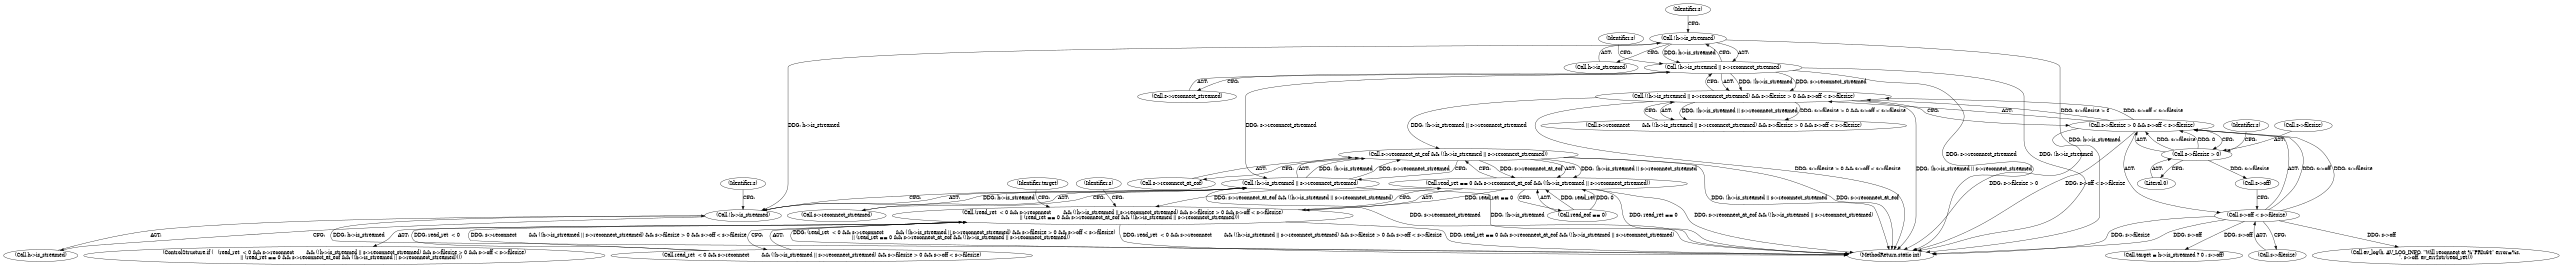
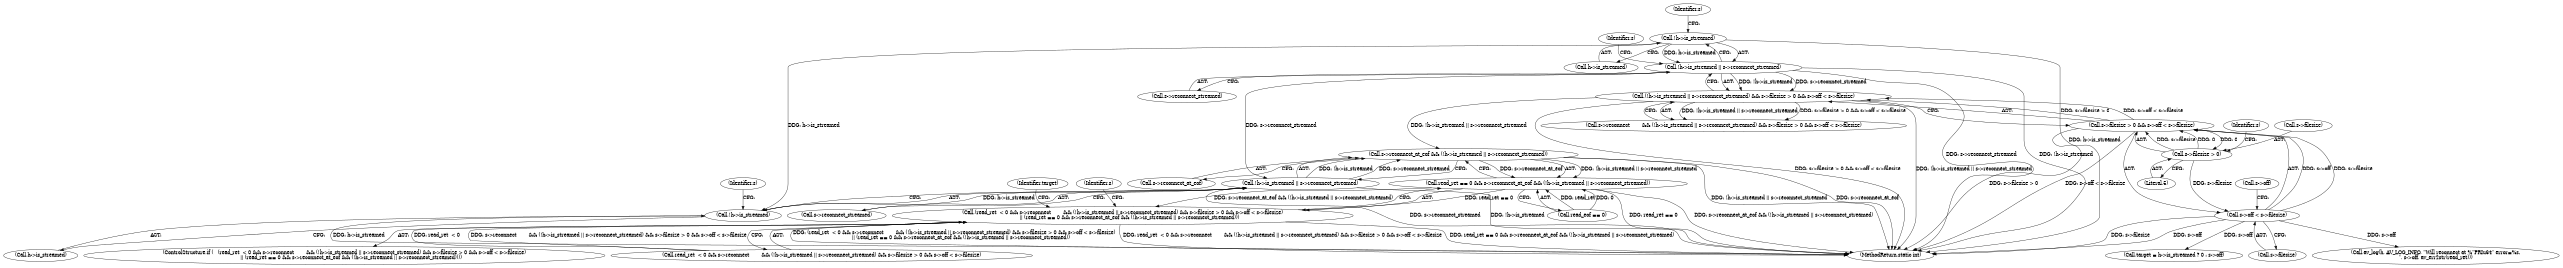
edge "(Call,s->filesize > 0 && s->off < s->filesize)" -> "(Call,s->filesize > 0)": label "CFG: " -> "DDG: 0"
edge "(Call,s->filesize > 0)" -> "(Call,s->off)": now "(Call,s->filesize > 0)" -> "(Call,s->off < s->filesize)"
node "(Literal,0)": label "(Literal,0)" -> "(Literal,5)"
